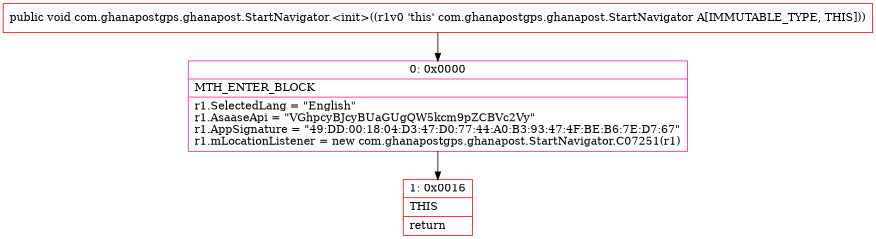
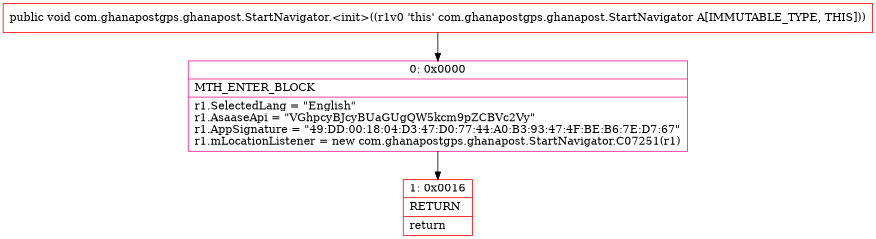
node "1: 0x0016": text "THIS" -> "RETURN"
